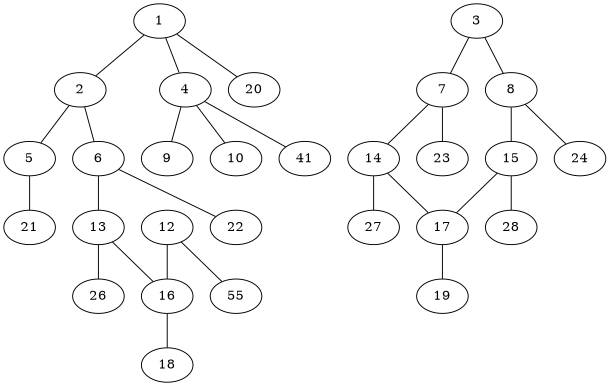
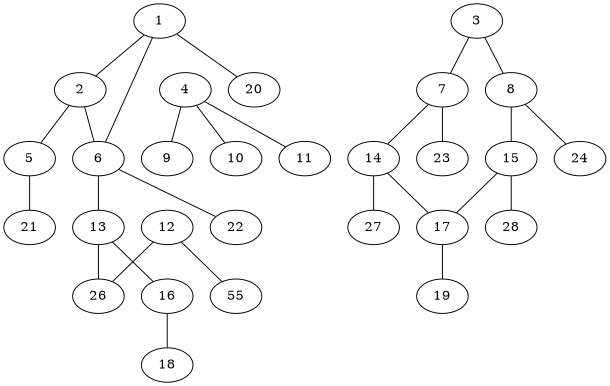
edge "1" -- "4": now "1" -- "6"
node "41": label "41" -> "11"
edge "12" -- "16": now "12" -- "26"
